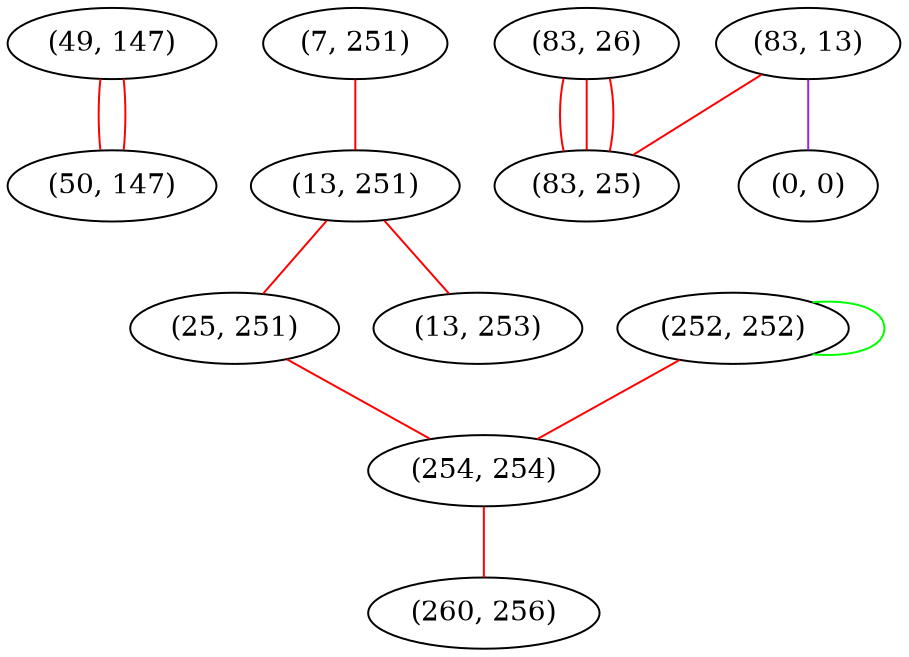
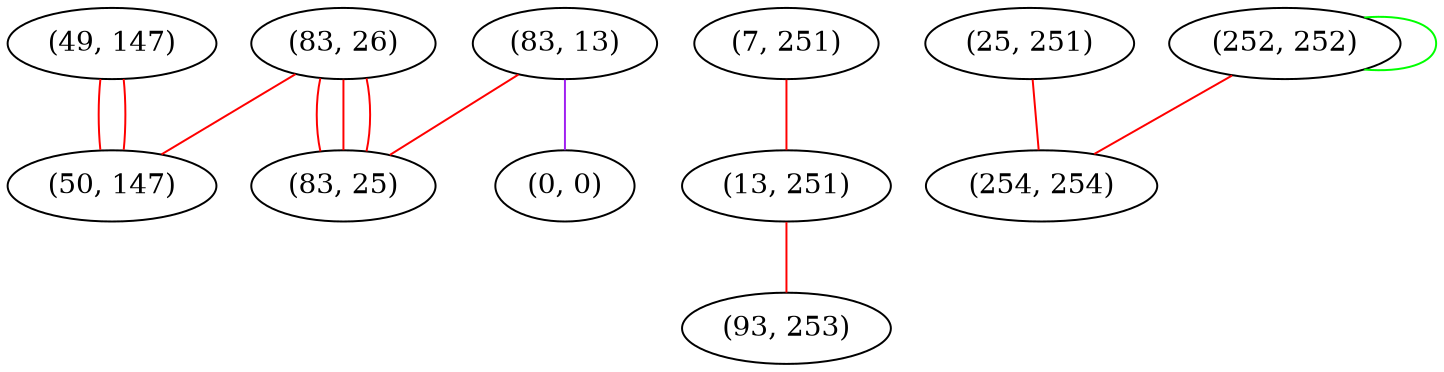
edge "(83, 26)" -- "(50, 147)": added
edge "(13, 251)" -- "(25, 251)": removed
node "(13, 253)": label "(13, 253)" -> "(93, 253)"
node "(260, 256)": removed
